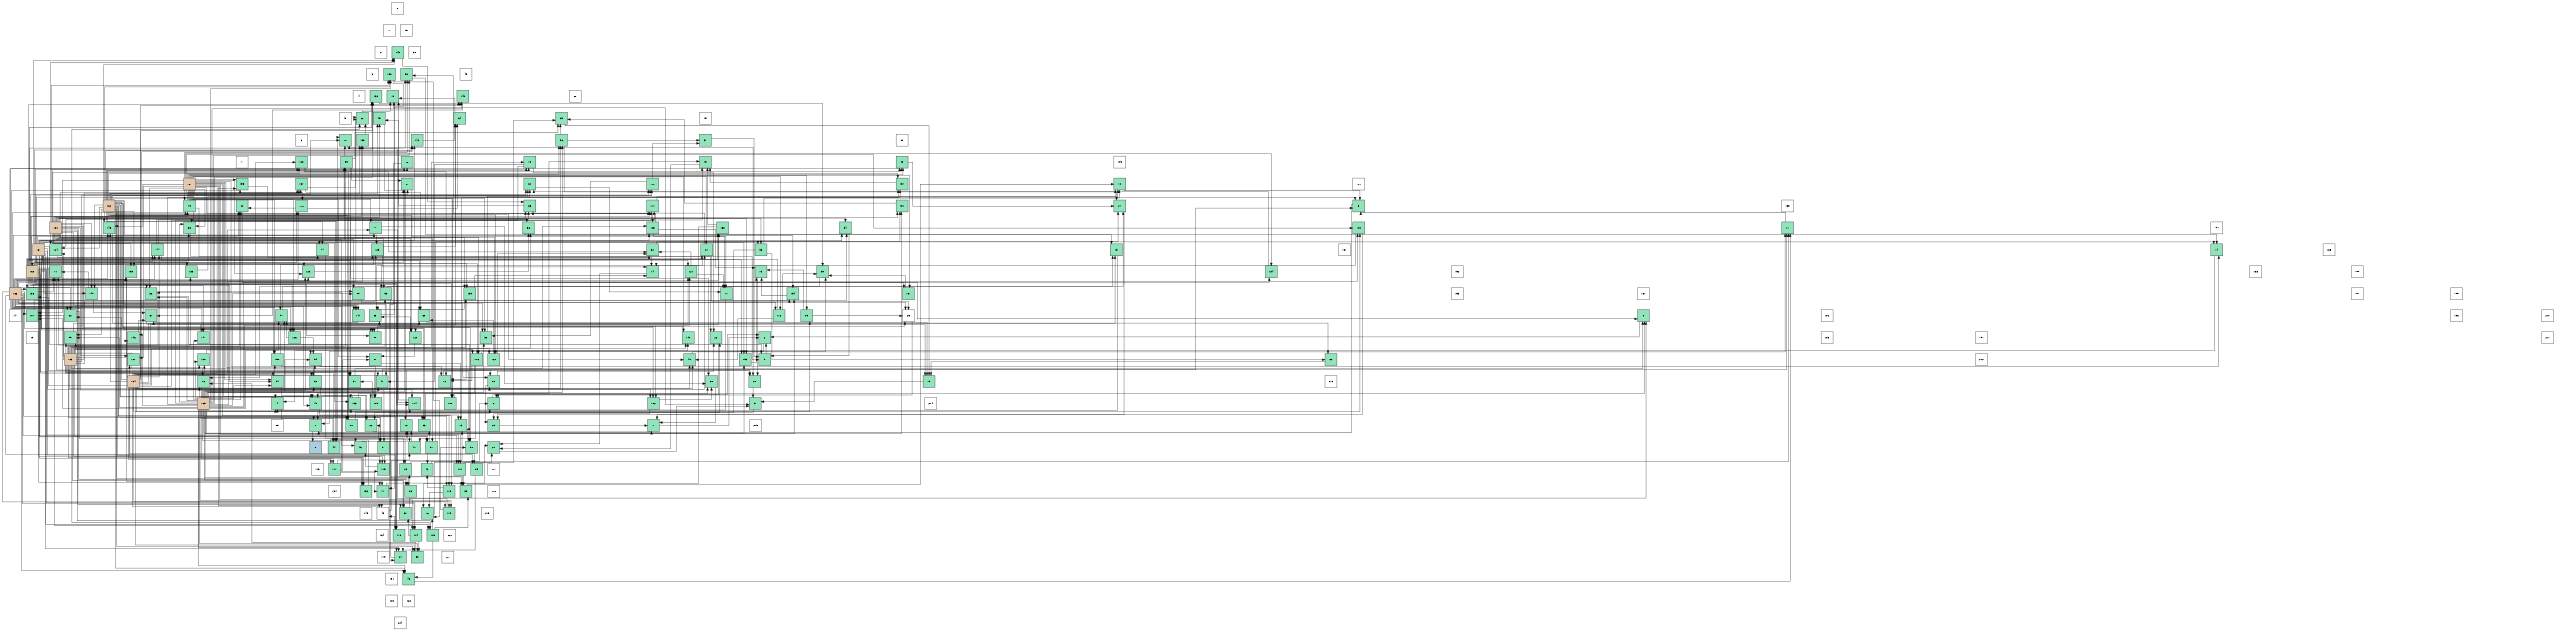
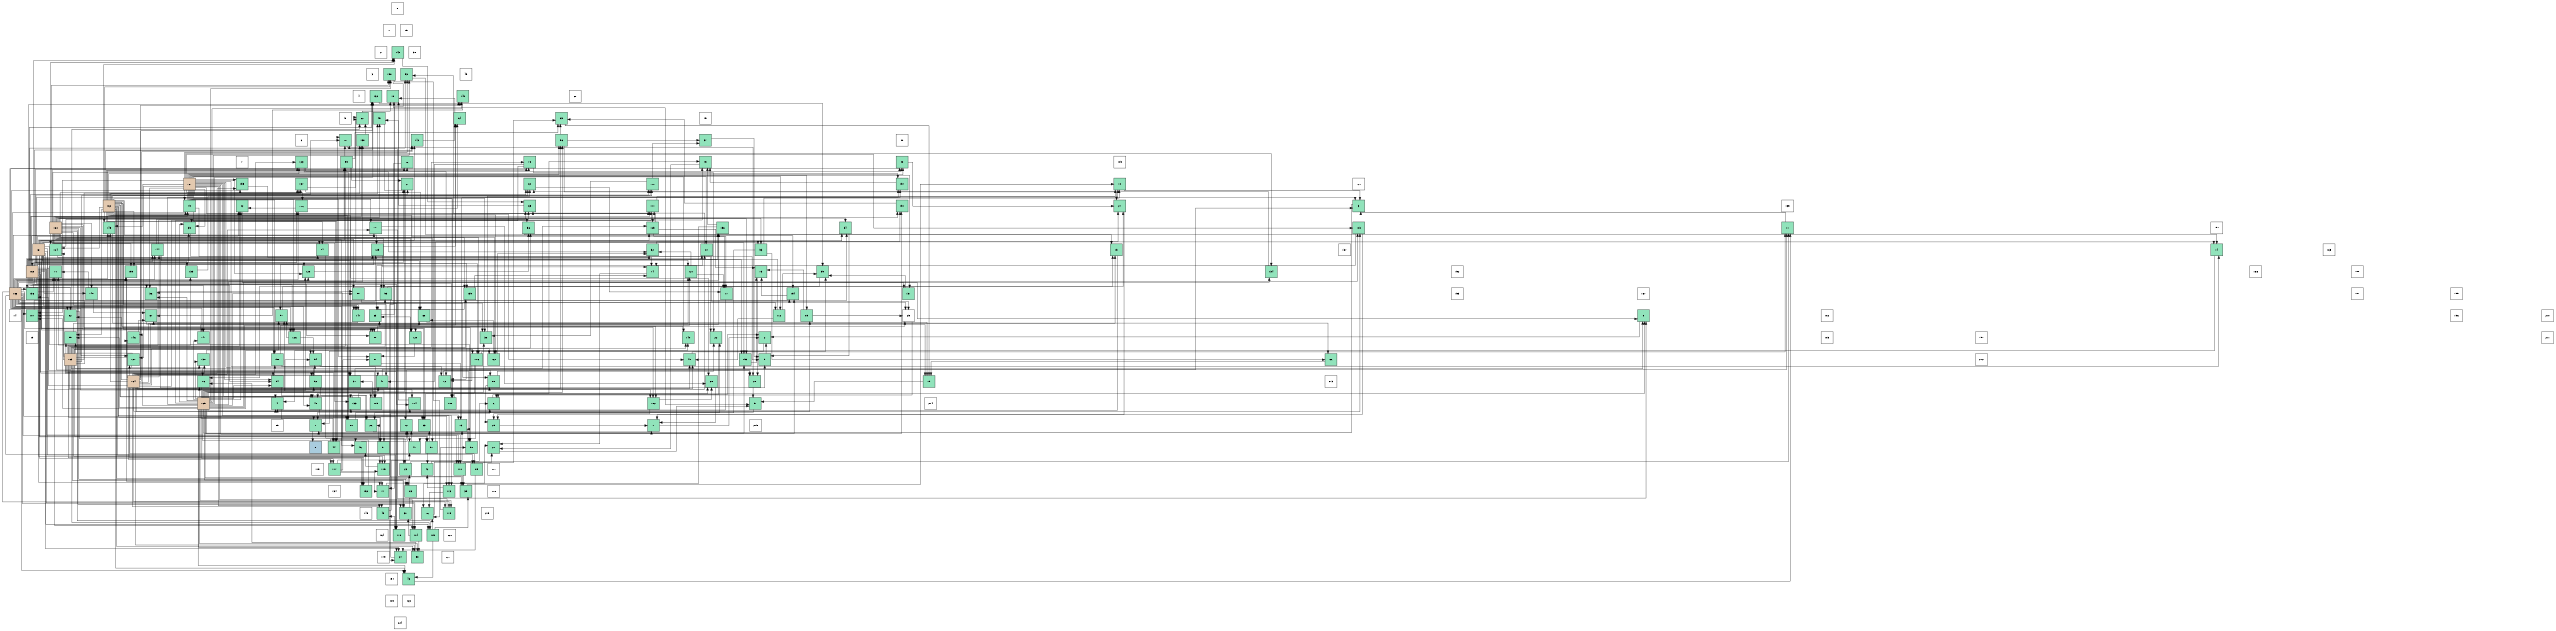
edge "162" -> "148": removed
edge "168" -> "114": removed
edge "36" -> "9": now "144" -> "9"
node "49": fillcolor #ffffff -> #91e3bb
